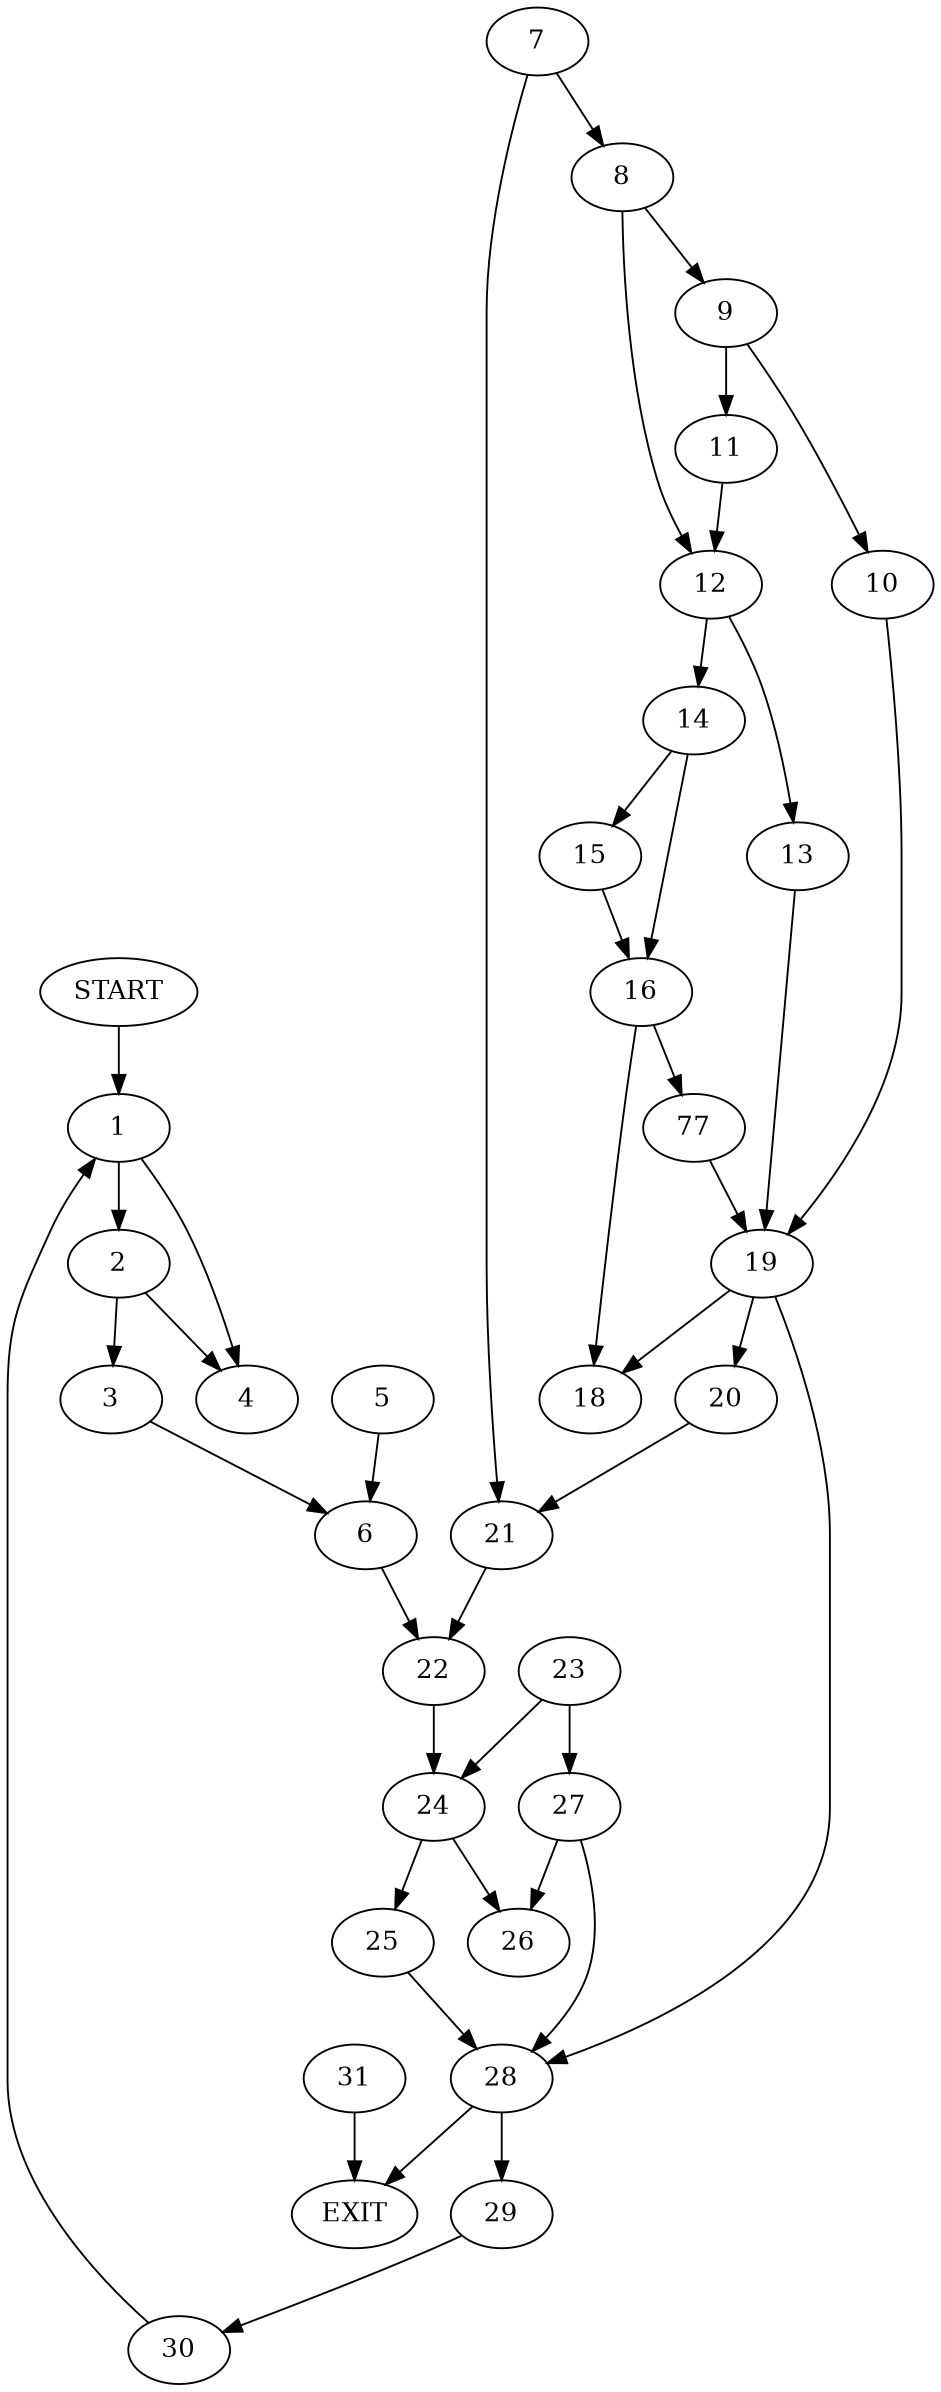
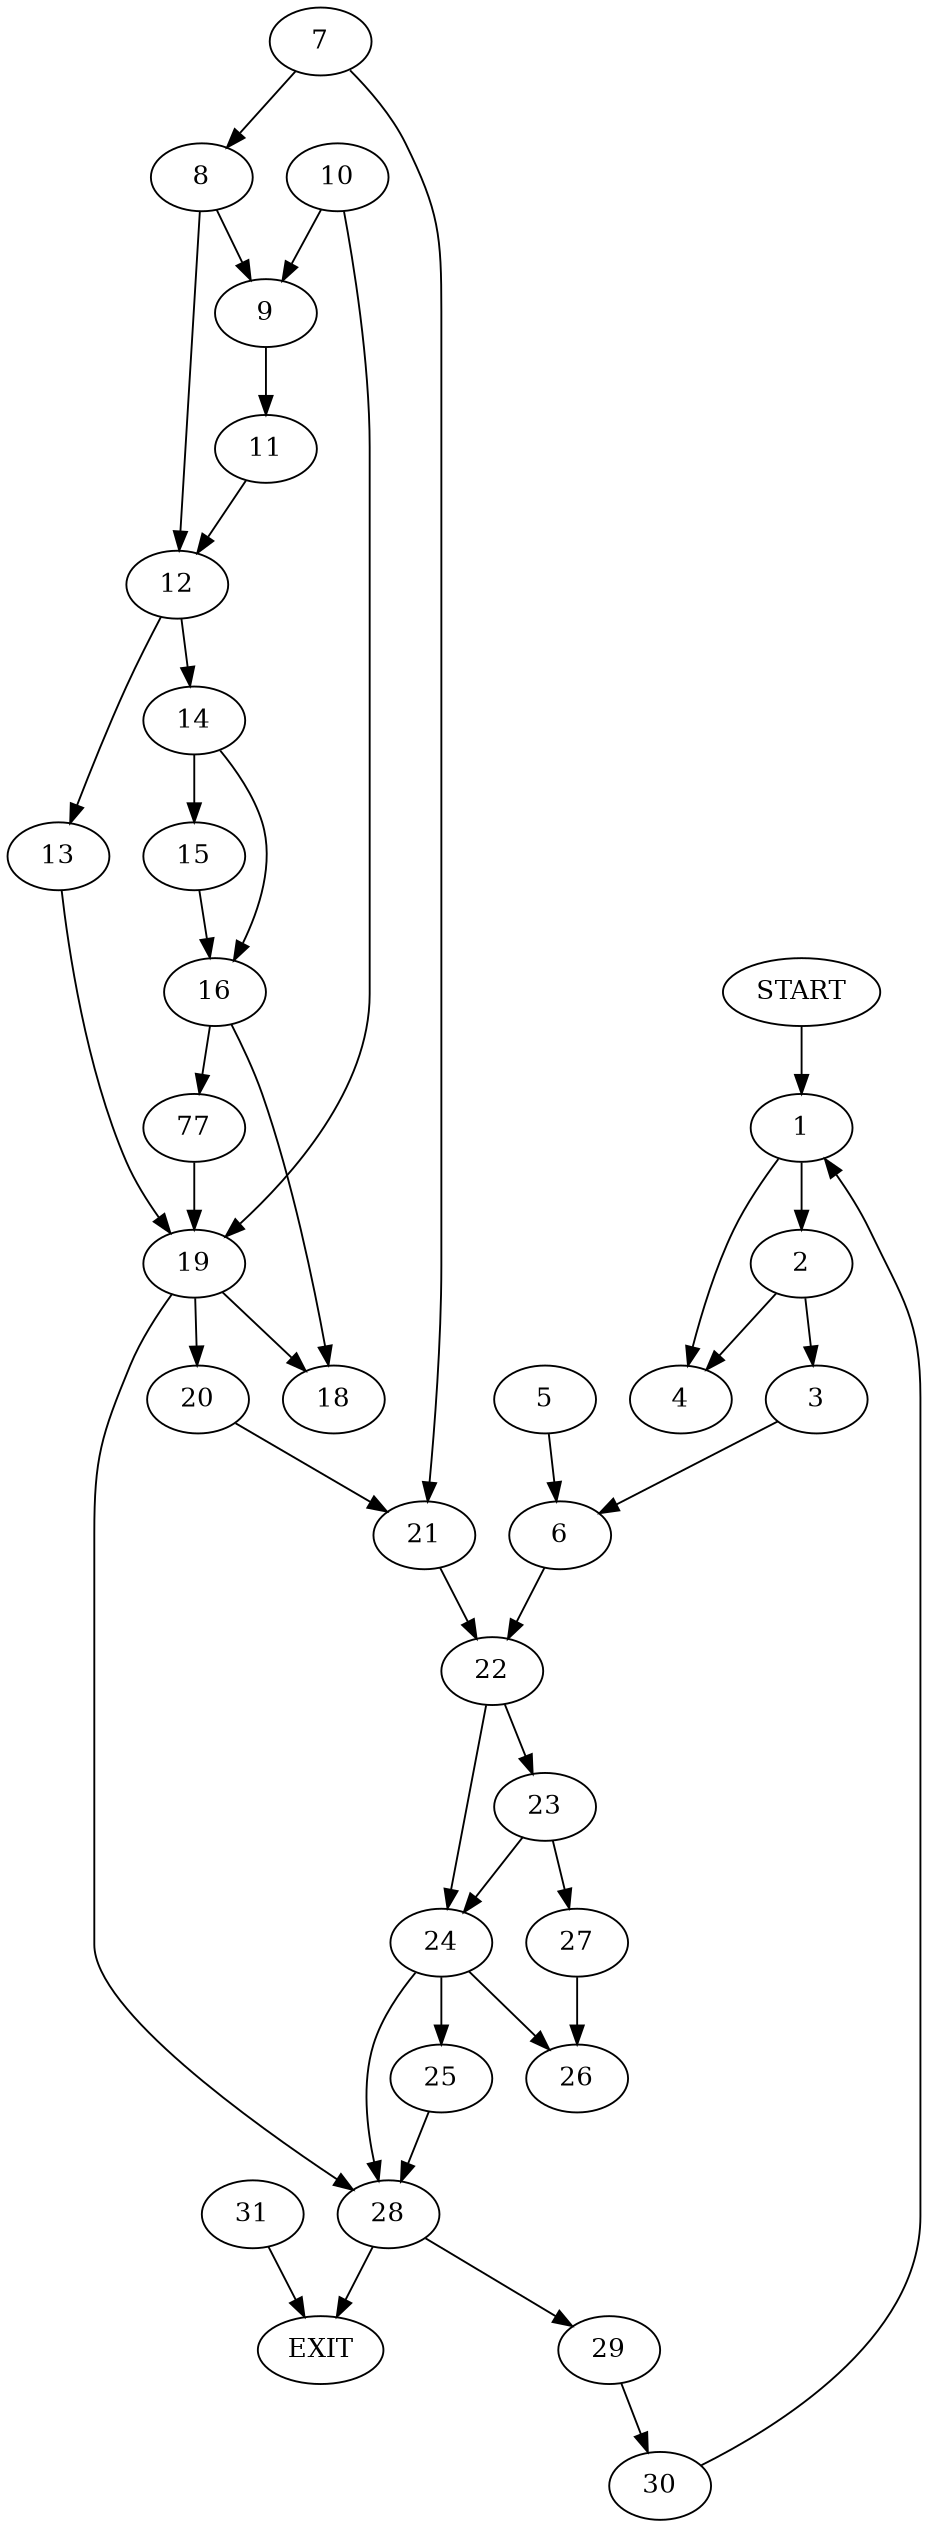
edge "9" -> "10": reversed
edge "22" -> "23": added
edge "27" -> "28": now "24" -> "28"
